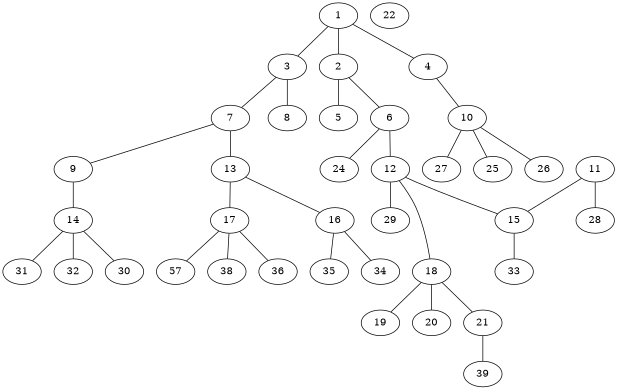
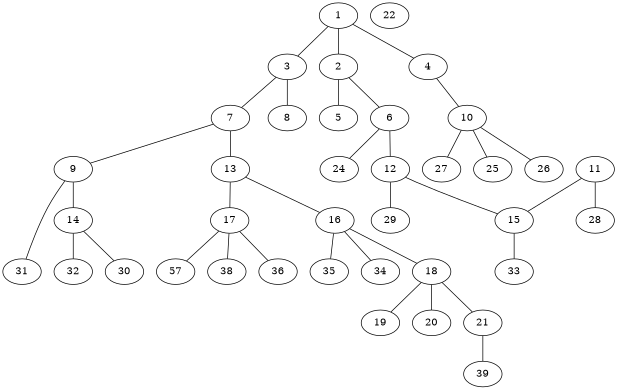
edge "12" -- "18": now "16" -- "18"
edge "14" -- "31": now "9" -- "31"
